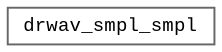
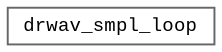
node "drwav_smpl_smpl": label "drwav_smpl_smpl" -> "drwav_smpl_loop"
